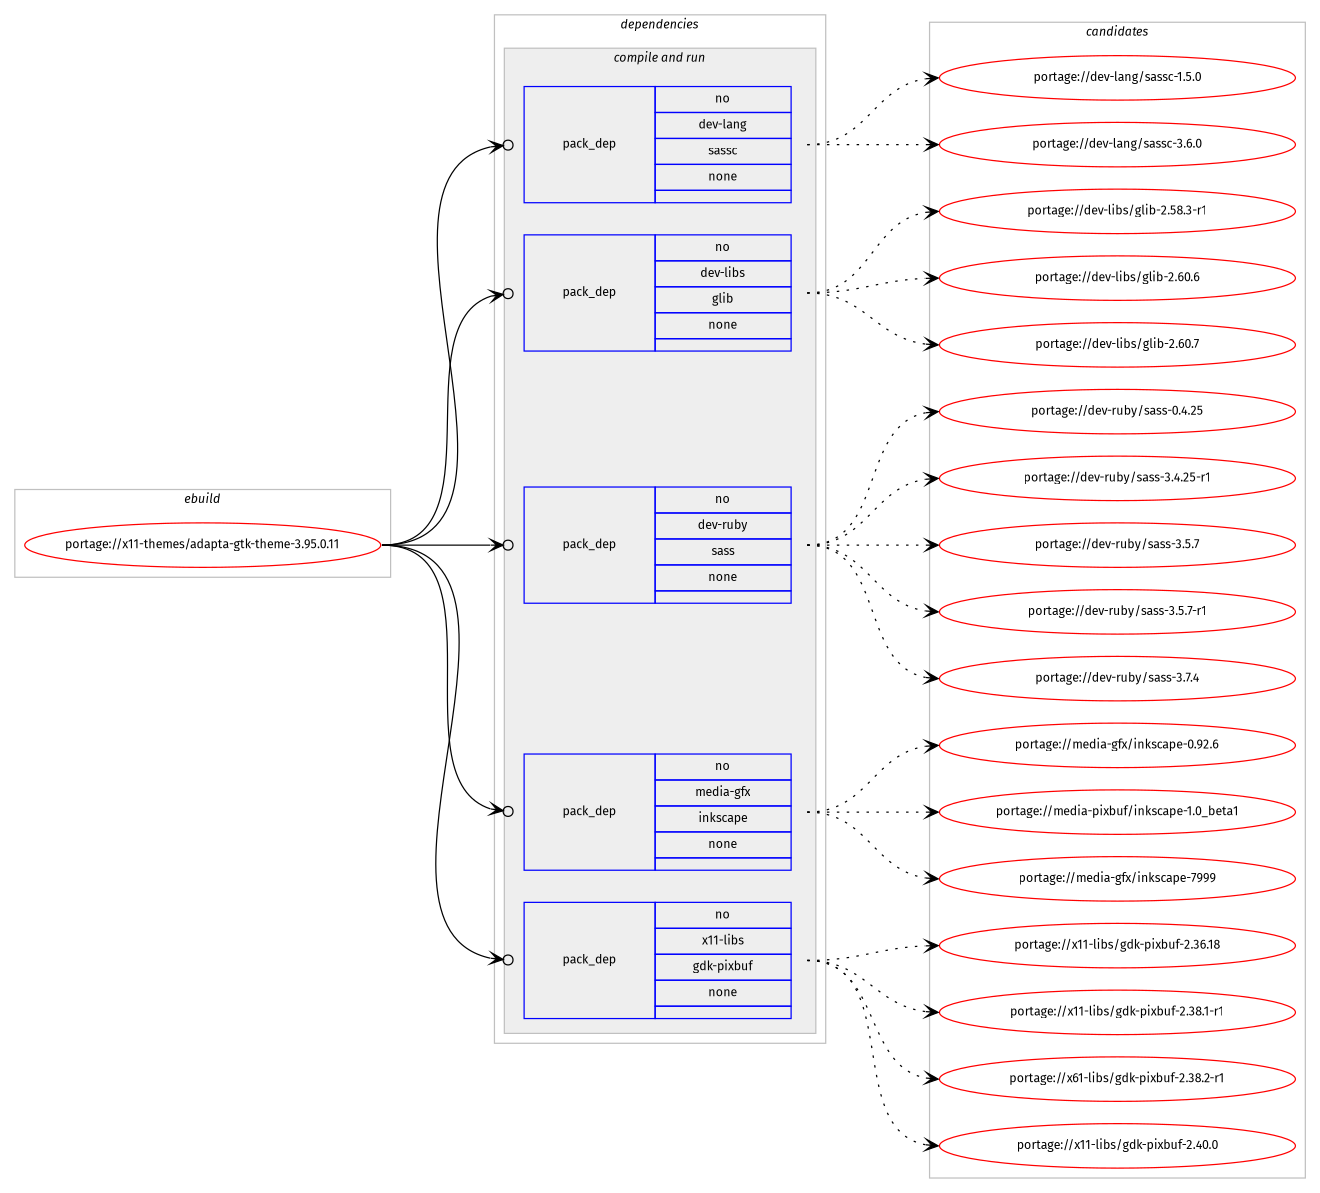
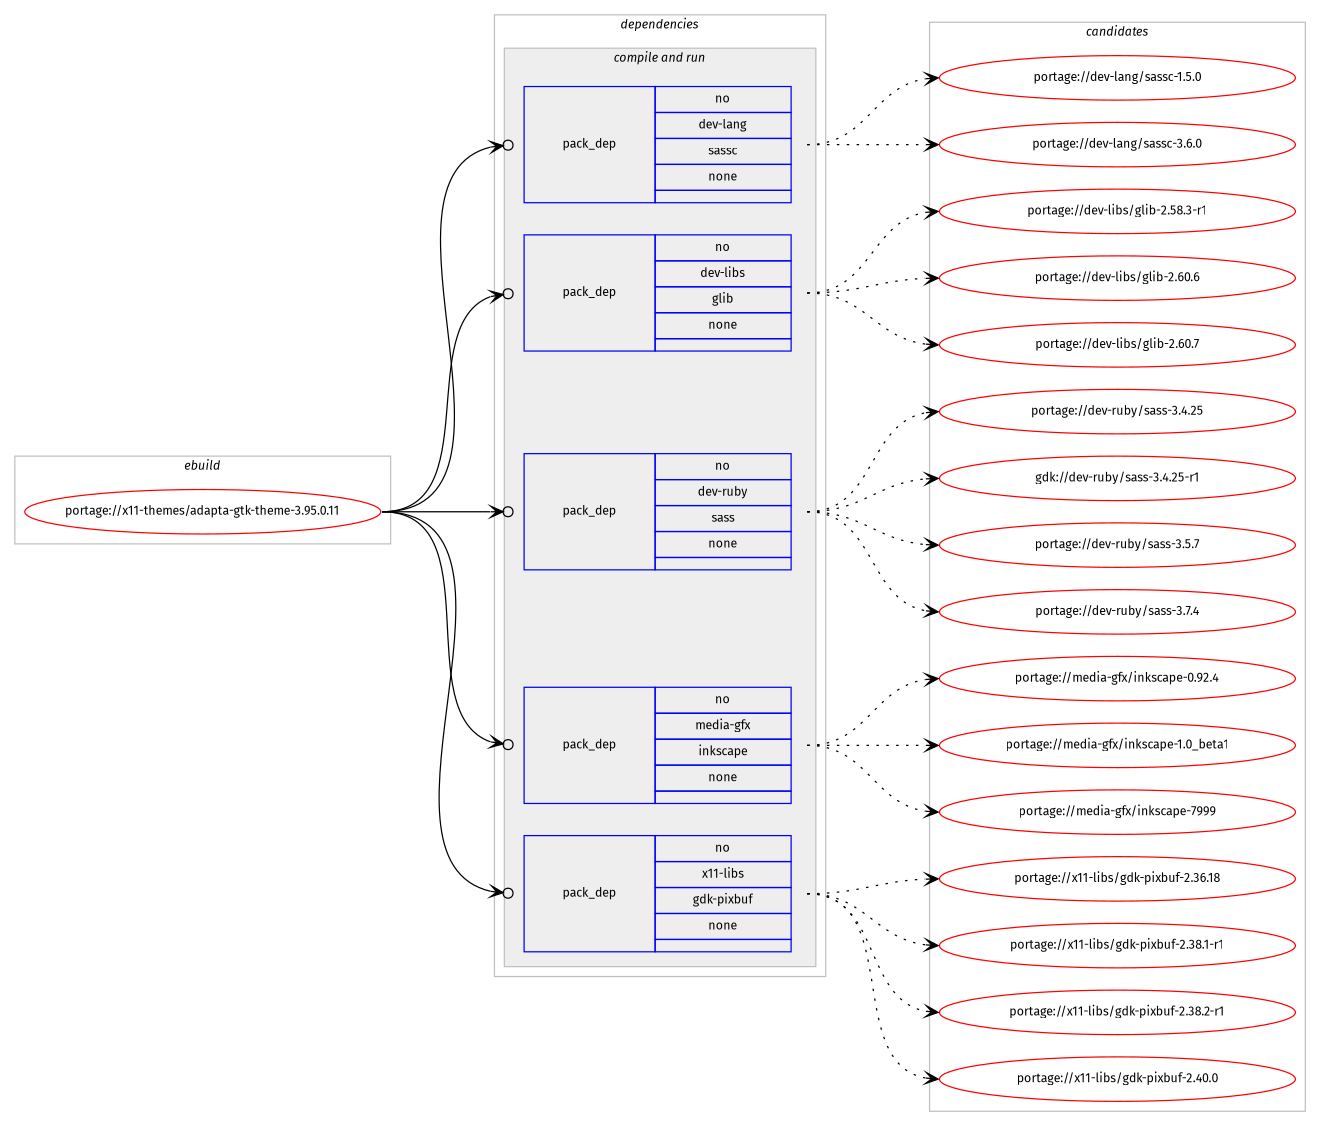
node "portage://dev-ruby/sass-0.4.25": label "portage://dev-ruby/sass-0.4.25" -> "portage://dev-ruby/sass-3.4.25"
node "portage://dev-ruby/sass-3.4.25-r1": label "portage://dev-ruby/sass-3.4.25-r1" -> "gdk://dev-ruby/sass-3.4.25-r1"
node "portage://dev-ruby/sass-3.5.7-r1": removed
node "portage://media-gfx/inkscape-0.92.6": label "portage://media-gfx/inkscape-0.92.6" -> "portage://media-gfx/inkscape-0.92.4"
node "portage://media-pixbuf/inkscape-1.0_beta1": label "portage://media-pixbuf/inkscape-1.0_beta1" -> "portage://media-gfx/inkscape-1.0_beta1"
node "portage://x61-libs/gdk-pixbuf-2.38.2-r1": label "portage://x61-libs/gdk-pixbuf-2.38.2-r1" -> "portage://x11-libs/gdk-pixbuf-2.38.2-r1"
